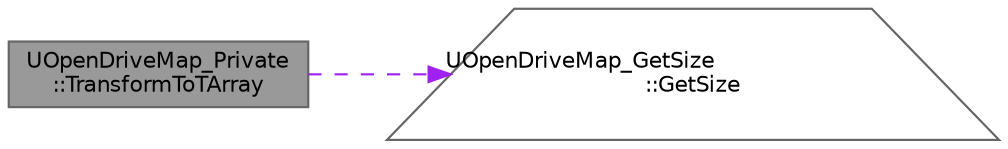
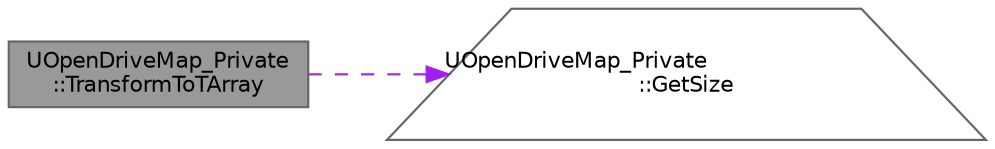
node "UOpenDriveMap_GetSize ::GetSize": label "UOpenDriveMap_GetSize ::GetSize" -> "UOpenDriveMap_Private ::GetSize"
